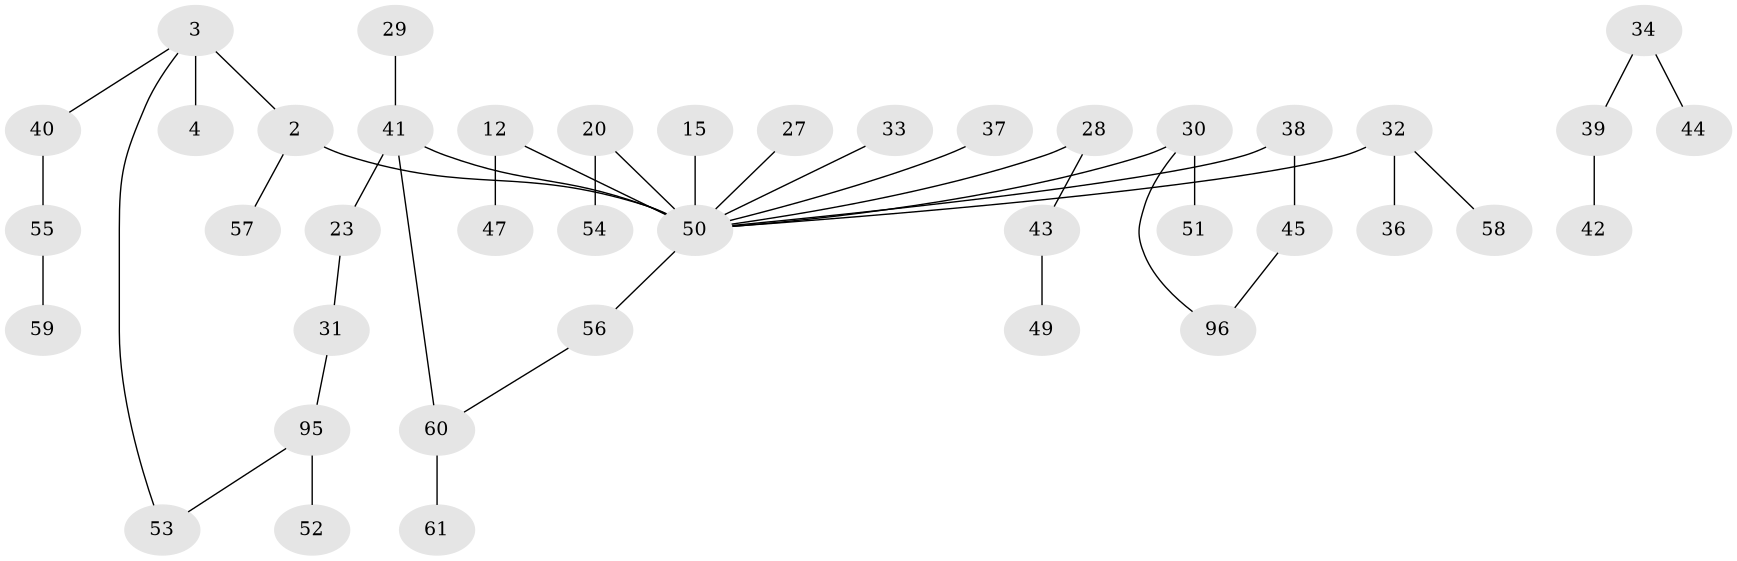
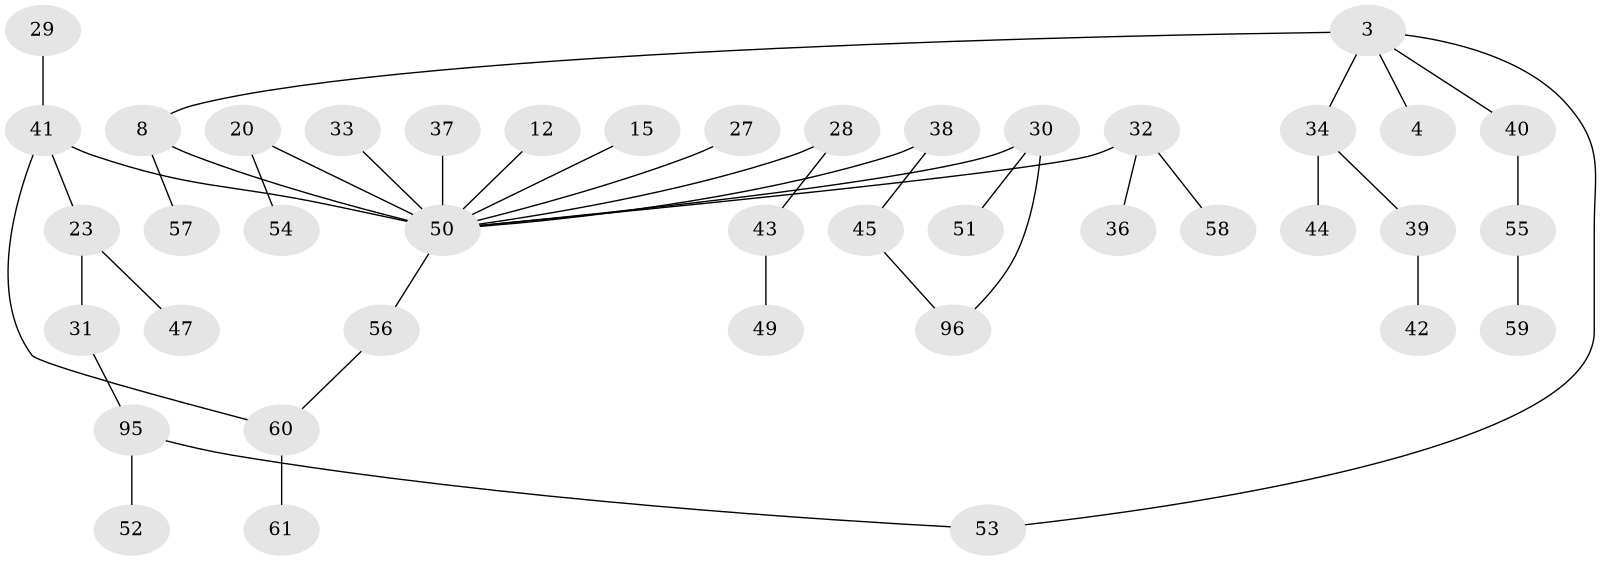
edge "3" -- "34": added
node "2": label "2" -> "8"
edge "12" -- "47": now "23" -- "47"
